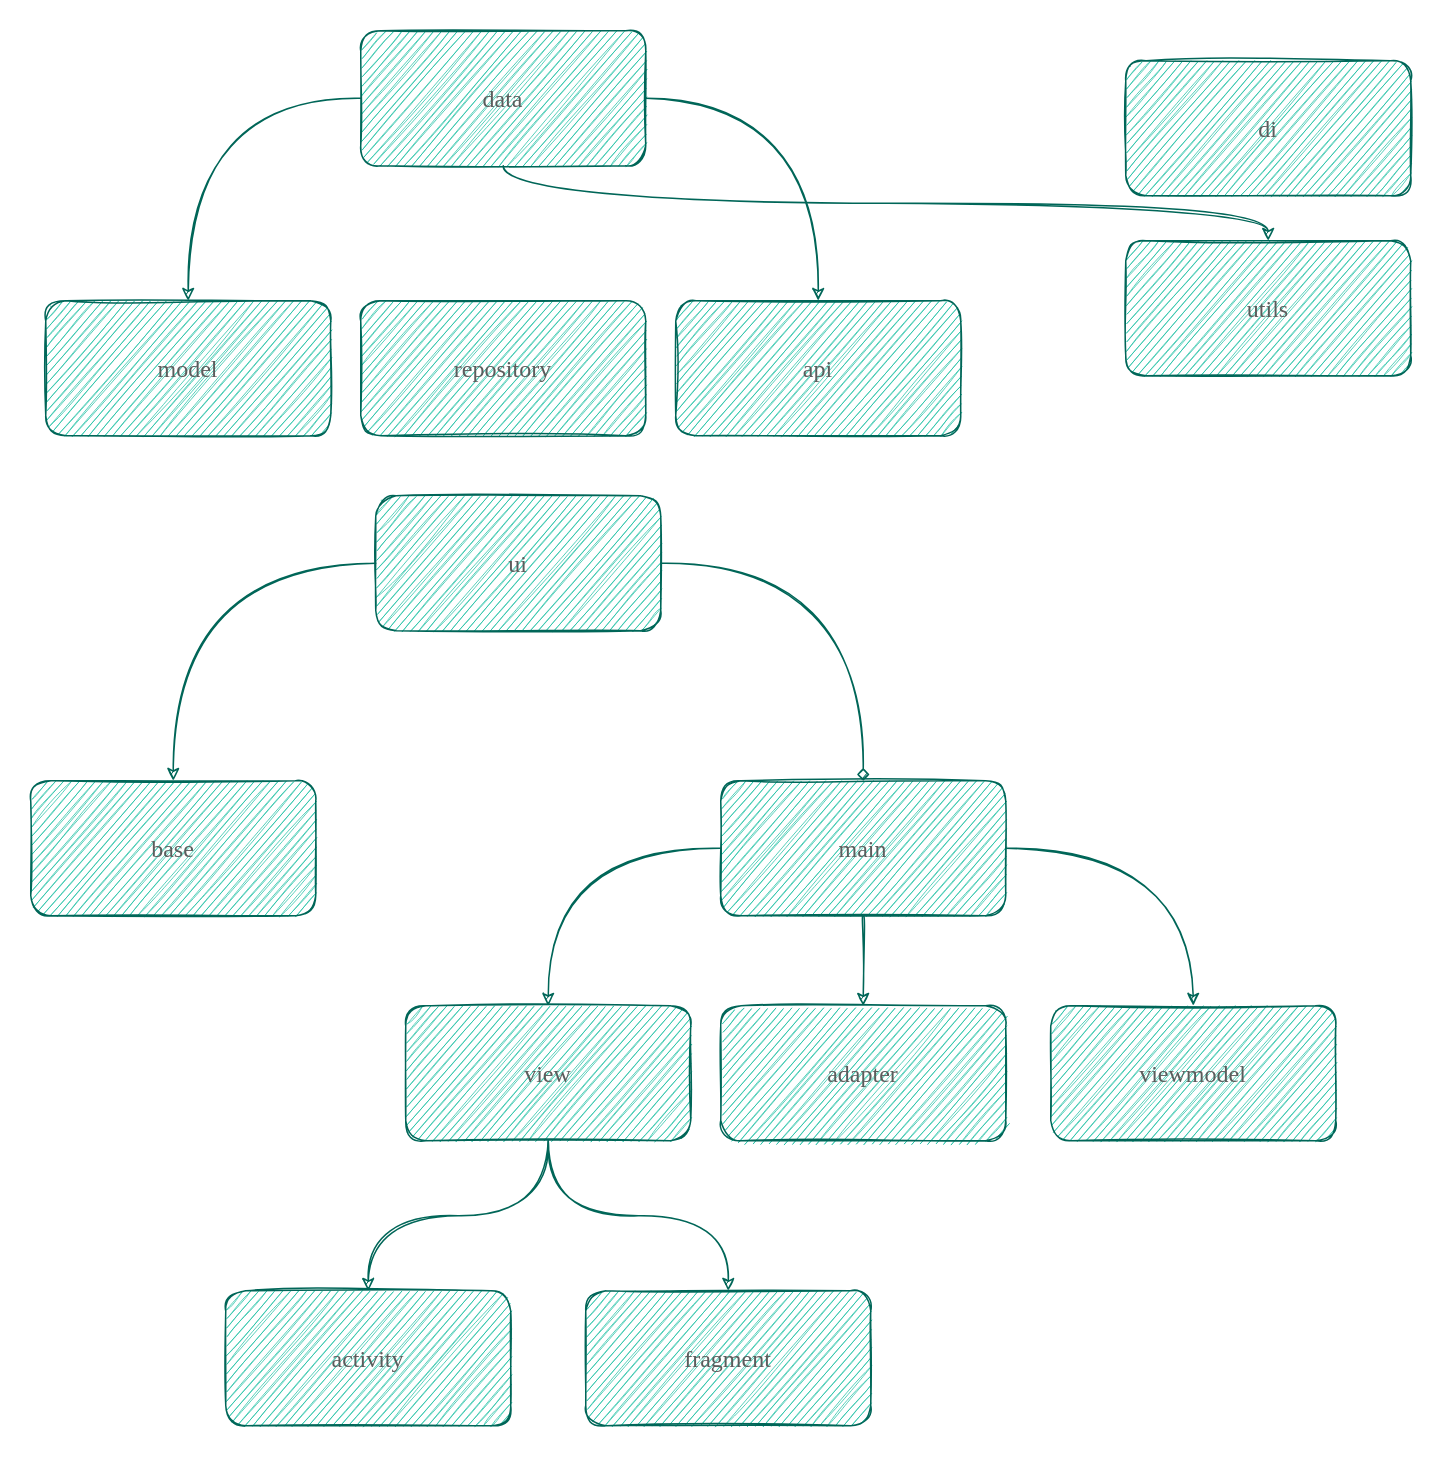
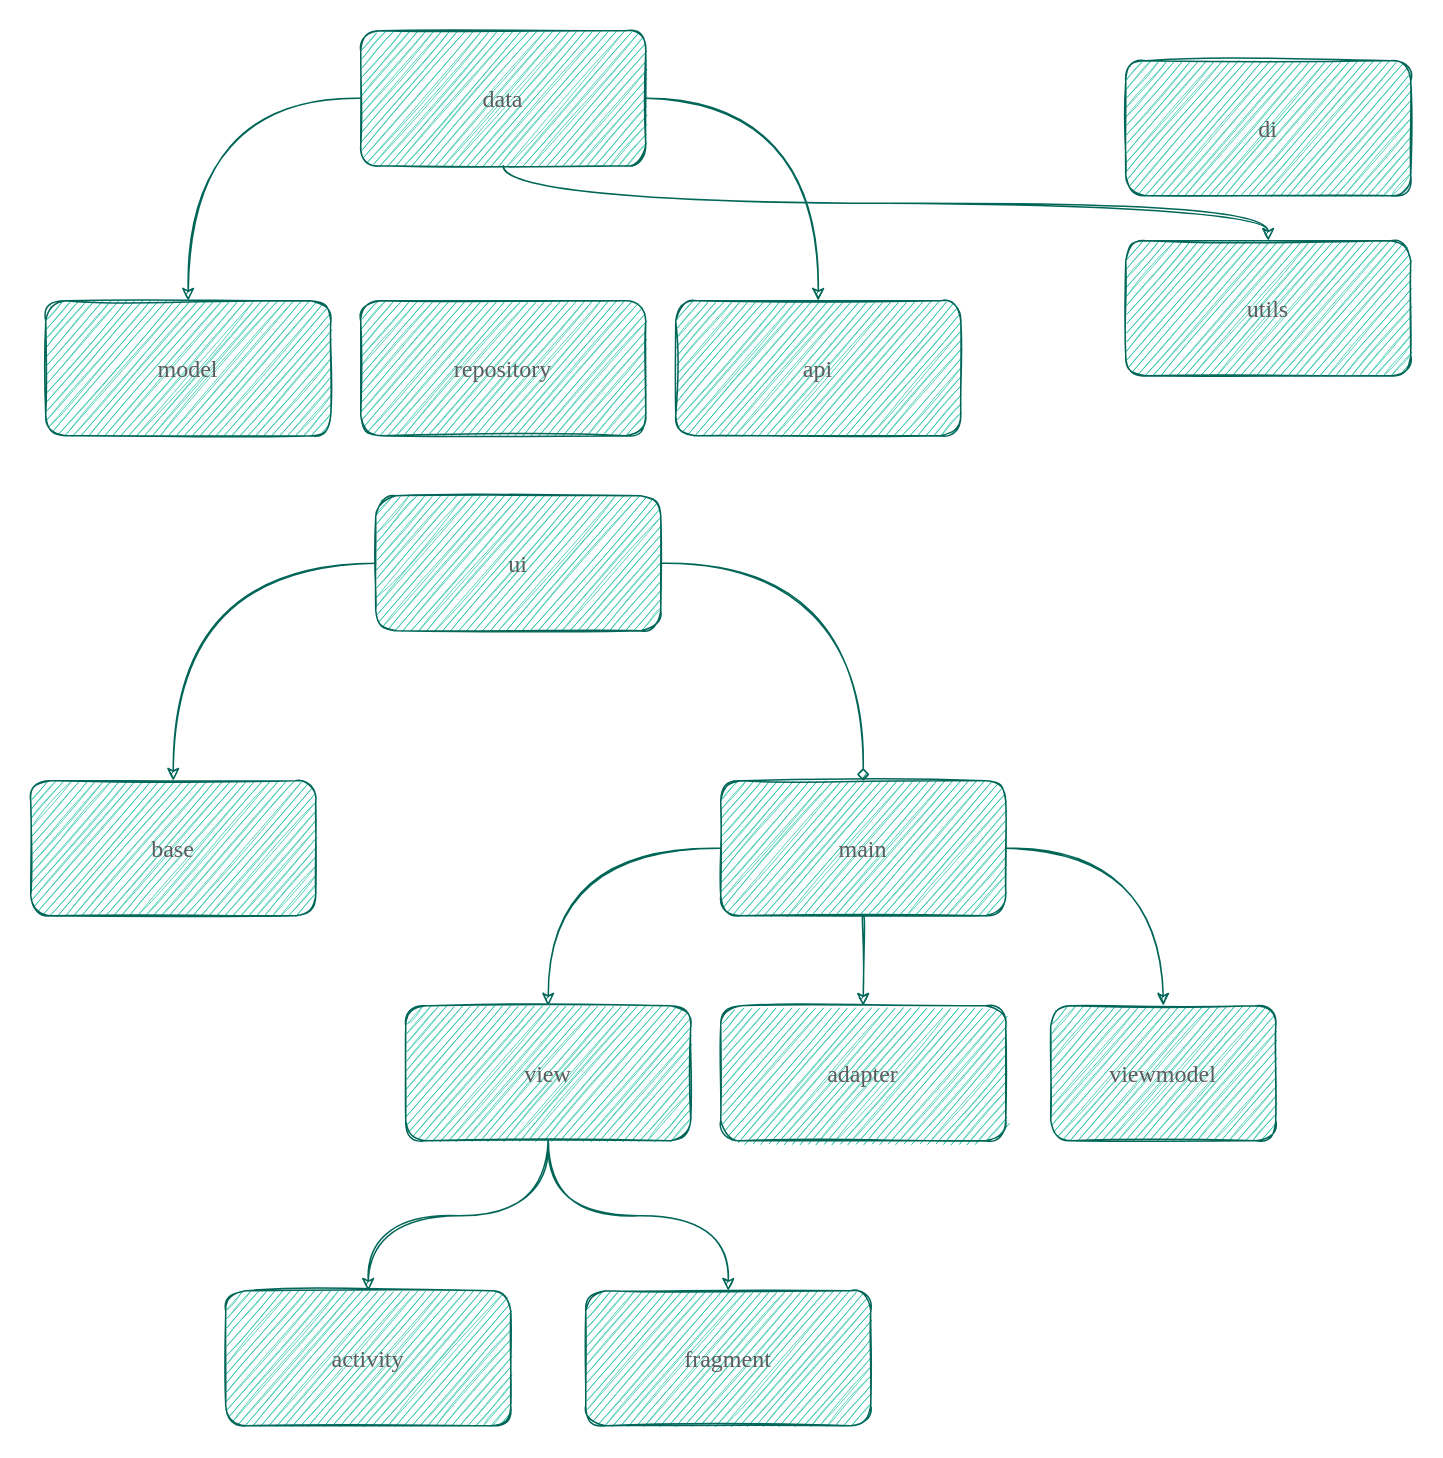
node "viewmodel": size 285x135 -> 225x135
